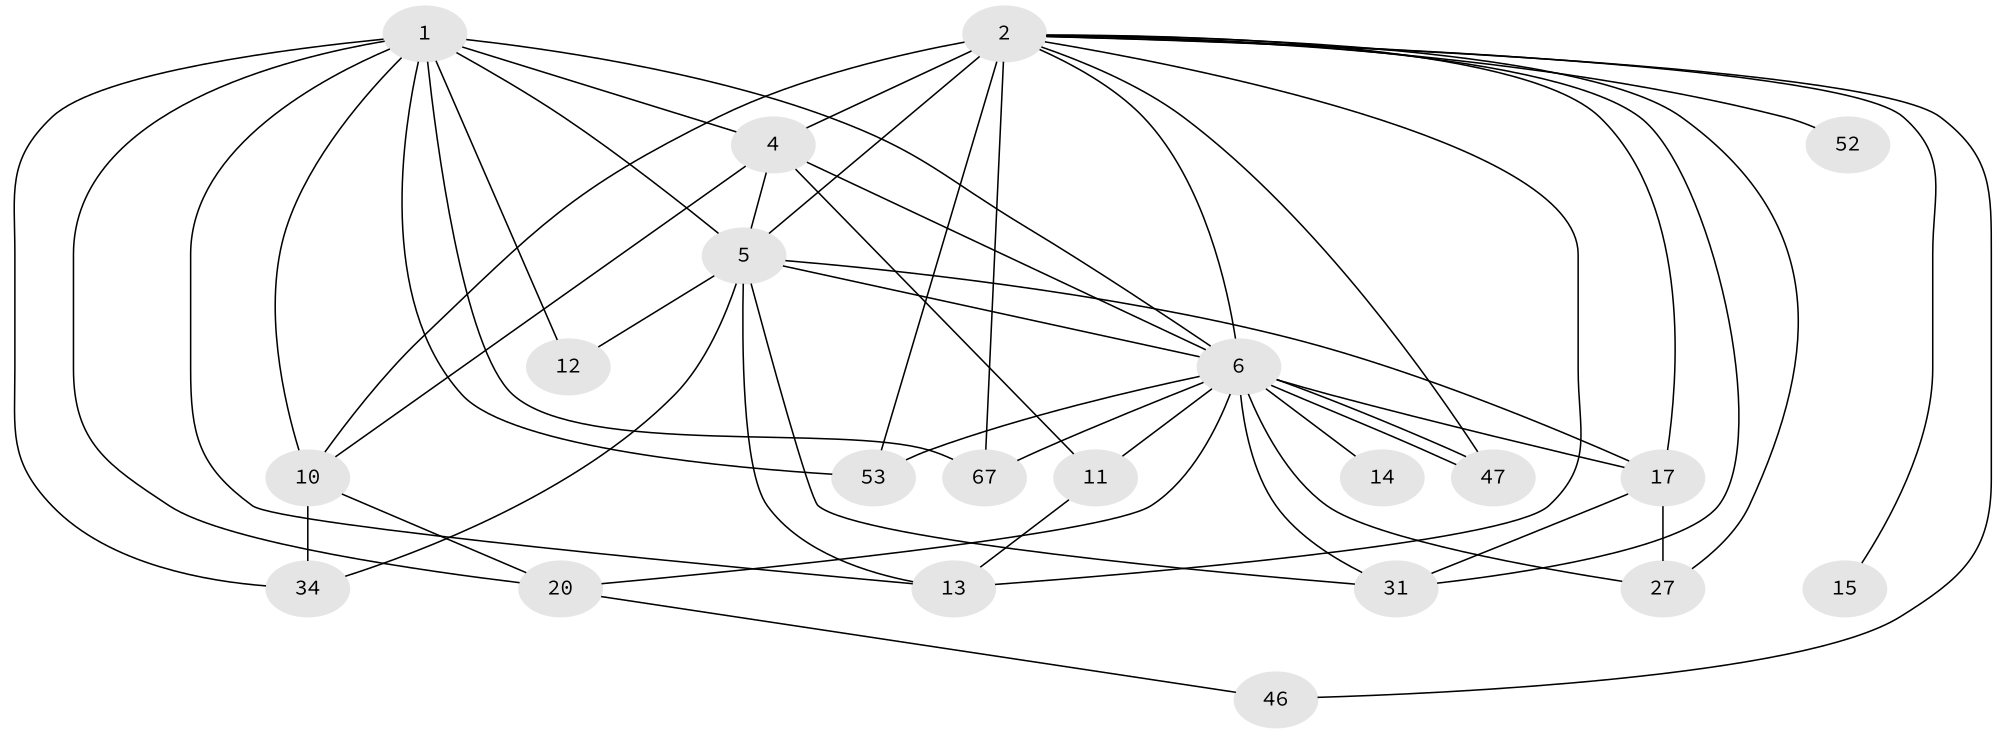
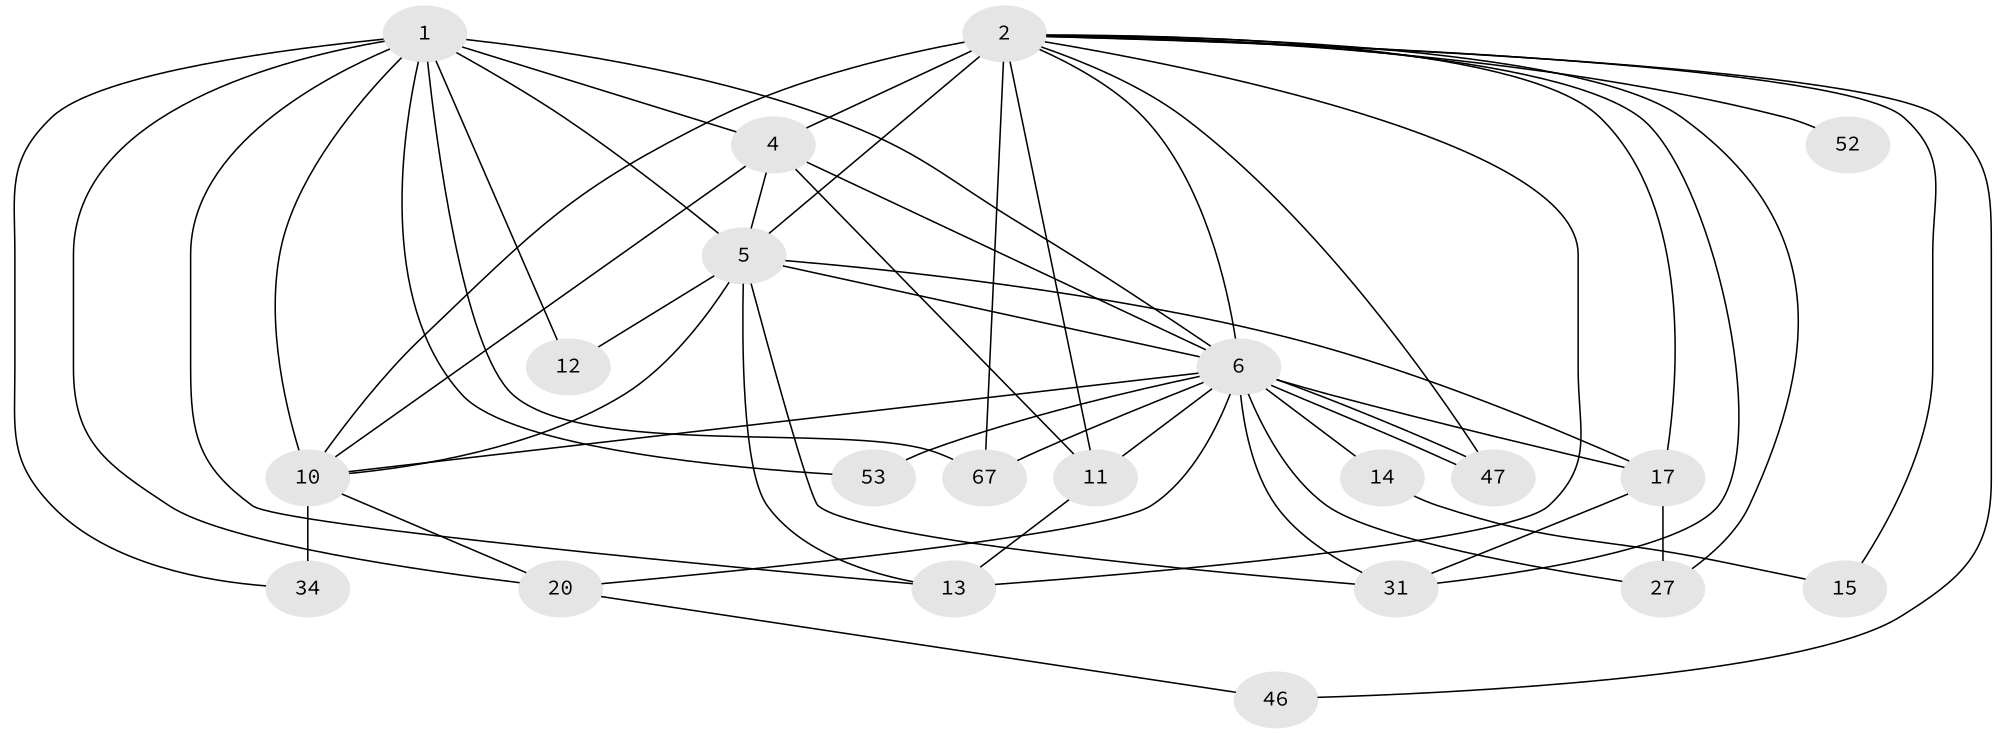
edge "2" -- "53": now "2" -- "11"
edge "6" -- "10": added
edge "5" -- "34": now "5" -- "10"
edge "14" -- "15": added
